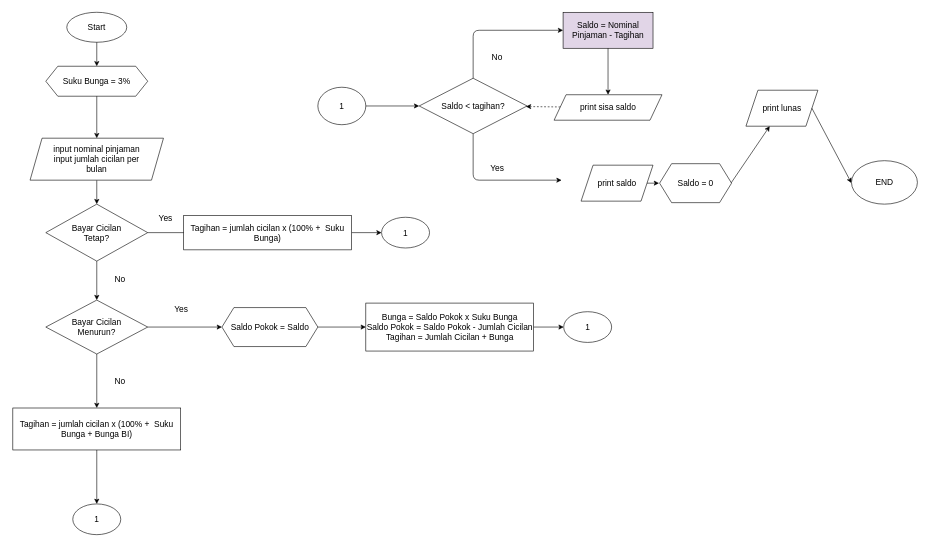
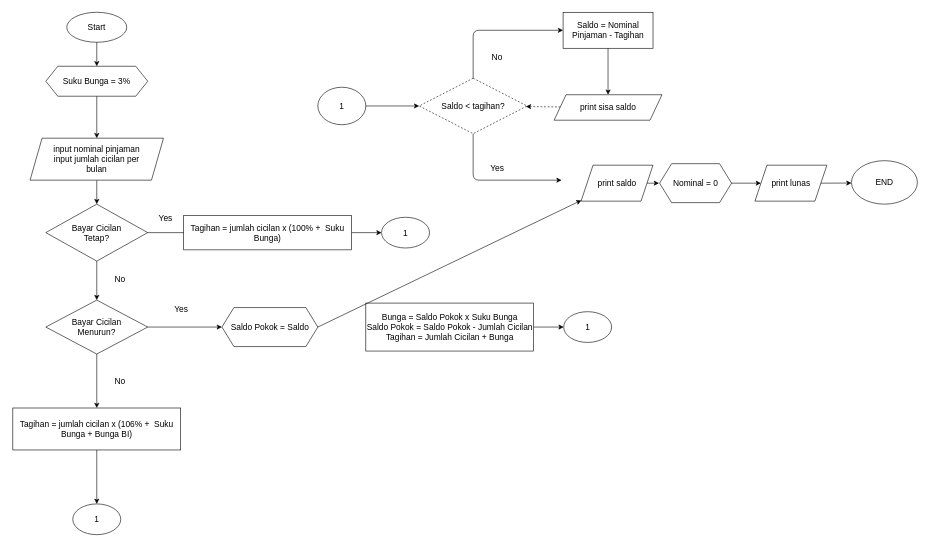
node "Saldo = Nominal Pinjaman - Tagihan": fillcolor #e1d5e7 -> #ffffff
node "Saldo < tagihan?": style solid -> dashed
node "print lunas": moved (782, 108) -> (791, 183)
node "Saldo = 0": label "Saldo = 0" -> "Nominal = 0"
edge "Saldo Pokok = Saldo" -> "Bunga = Saldo Pokok x Suku Bunga Saldo Pokok = Saldo Pokok - Jumlah Cicilan Tagihan = Jumlah Cicilan + Bunga": now "Saldo Pokok = Saldo" -> "print saldo"
node "Tagihan = jumlah cicilan x (100% + Suku Bunga + Bunga BI)": label "Tagihan = jumlah cicilan x (100% + Suku Bunga + Bunga BI)" -> "Tagihan = jumlah cicilan x (106% + Suku Bunga + Bunga BI)"
